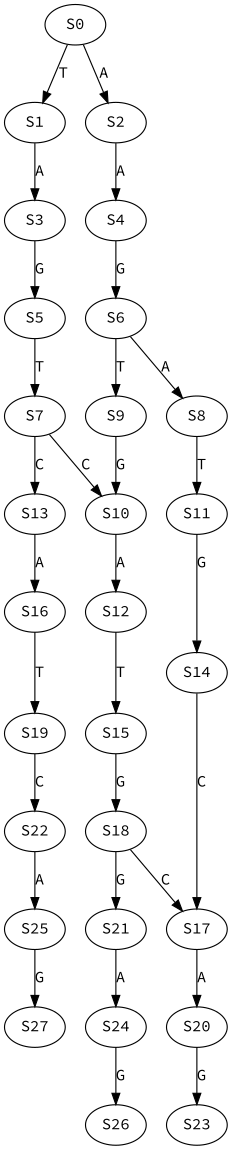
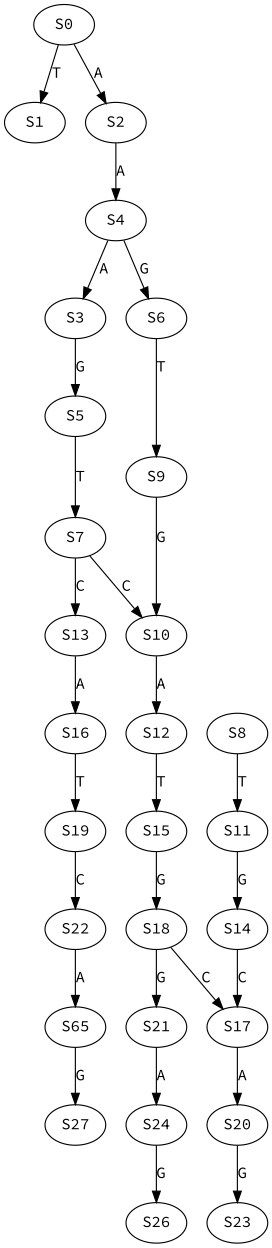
edge "S1" -> "S3": now "S4" -> "S3"
edge "S6" -> "S8": removed, label "A"
node "S25": label "S25" -> "S65"
